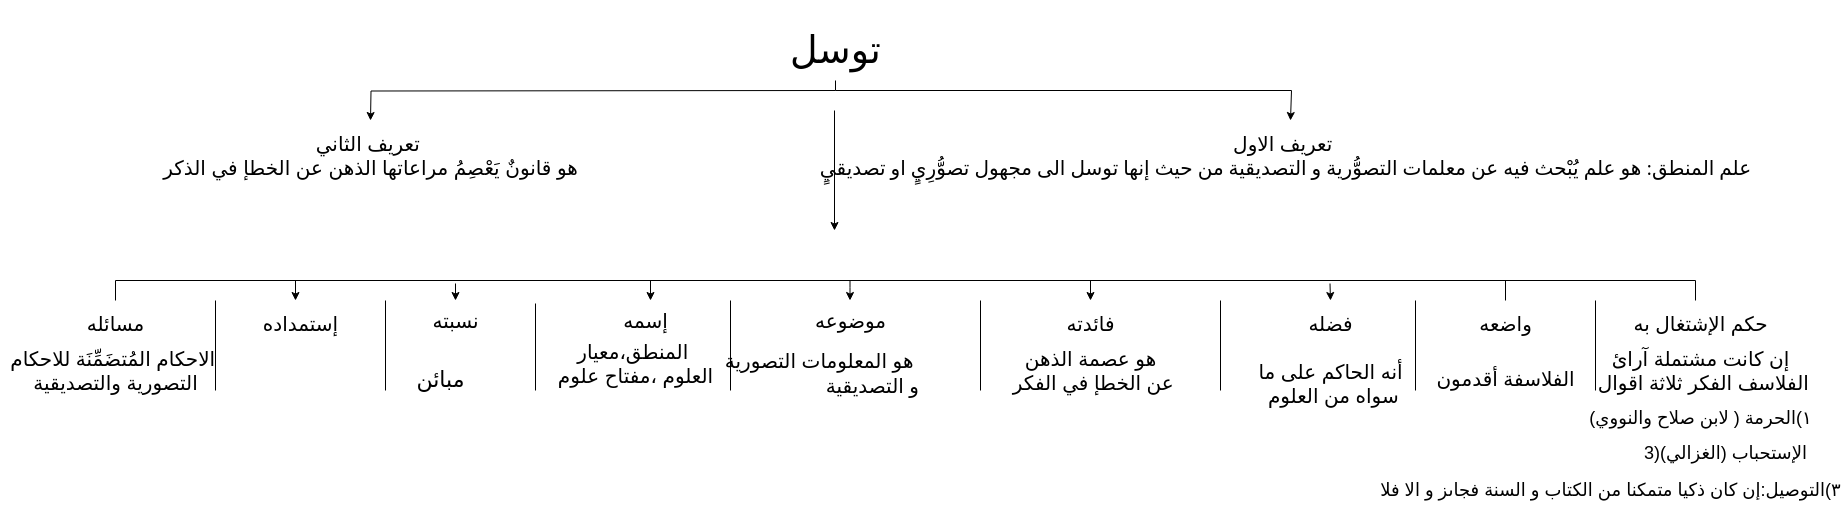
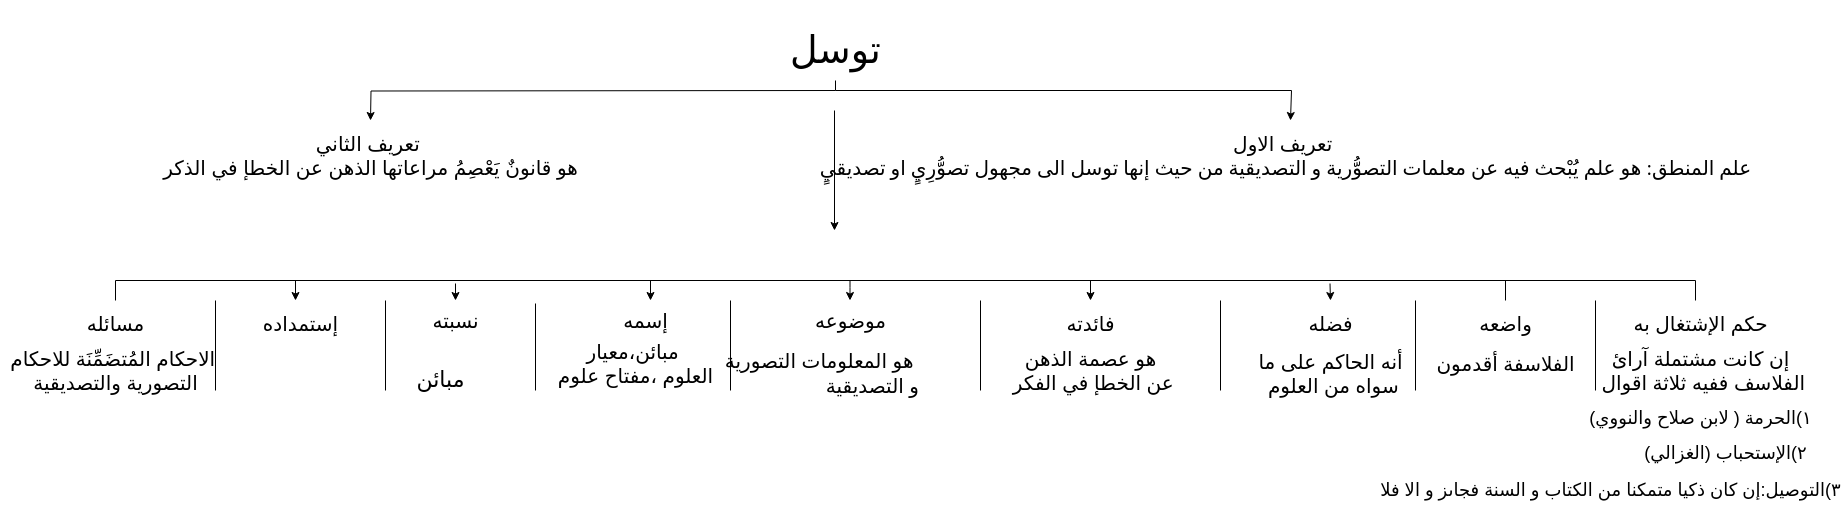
node "المنطق،معيار العلوم ،مفتاح علوم": label "المنطق،معيار العلوم ،مفتاح علوم" -> "مبائن،معيار العلوم ،مفتاح علوم"
node "إن كانت مشتملة آرائ الفلاسف الفكر ثلاثة اقوال": label "إن كانت مشتملة آرائ الفلاسف الفكر ثلاثة اقوال" -> "إن كانت مشتملة آرائ الفلاسف ففيه ثلاثة اقوال"
node "الفلاسفة أقدمون": moved (1506, 379) -> (1506, 364)
node "أنه الحاكم على ما سواه من العلوم": moved (1331, 384) -> (1331, 374)
node "3)الإستحباب (الغزالي)": label "3)الإستحباب (الغزالي)" -> "٢)الإستحباب (الغزالي)"
